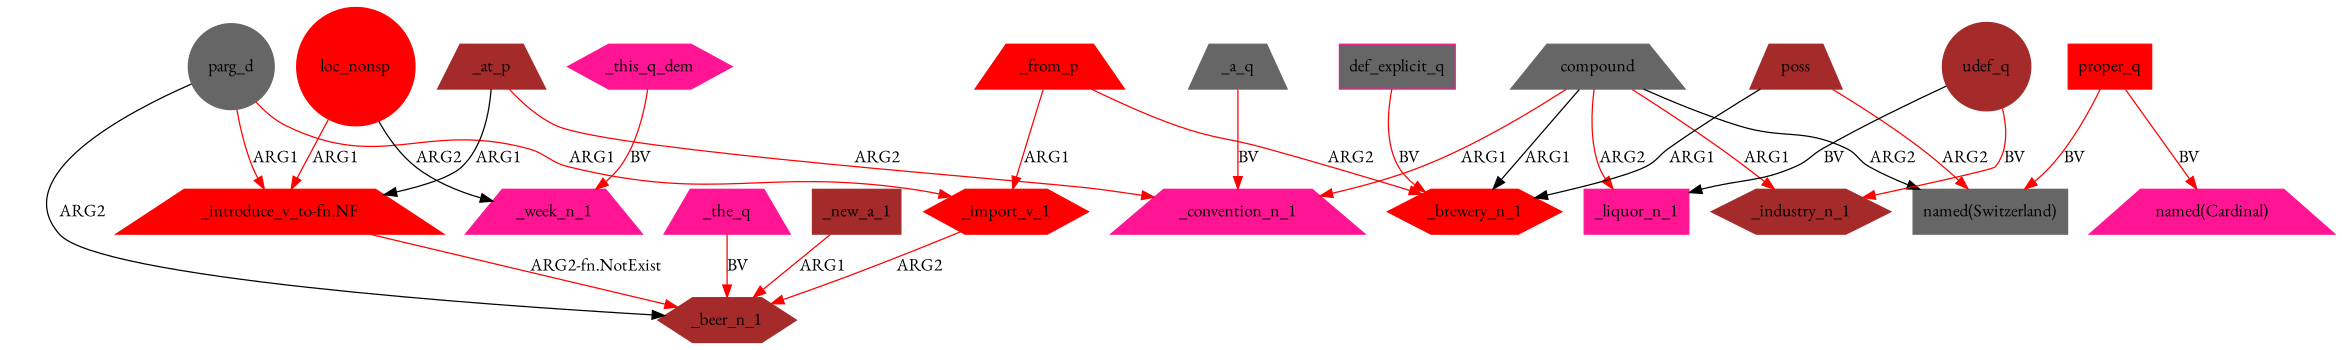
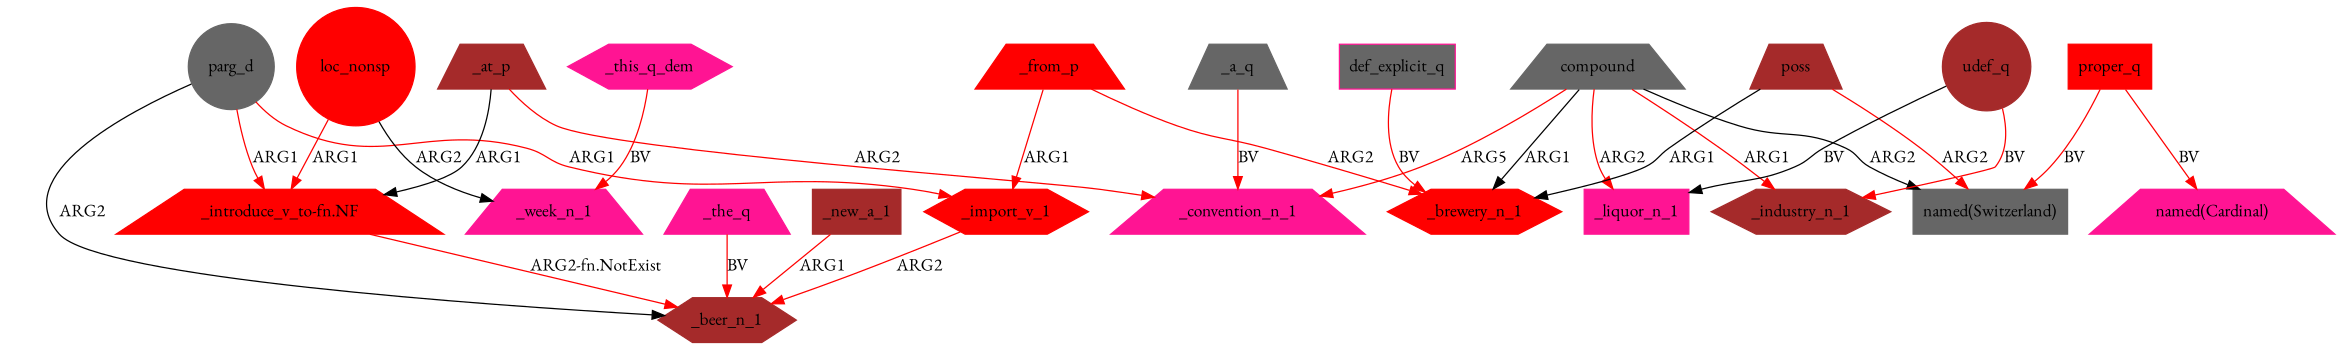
edge "compound" -> "_convention_n_1": label "ARG1" -> "ARG5"
